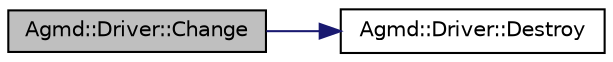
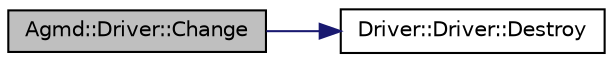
node "Agmd::Driver::Destroy": label "Agmd::Driver::Destroy" -> "Driver::Driver::Destroy"
